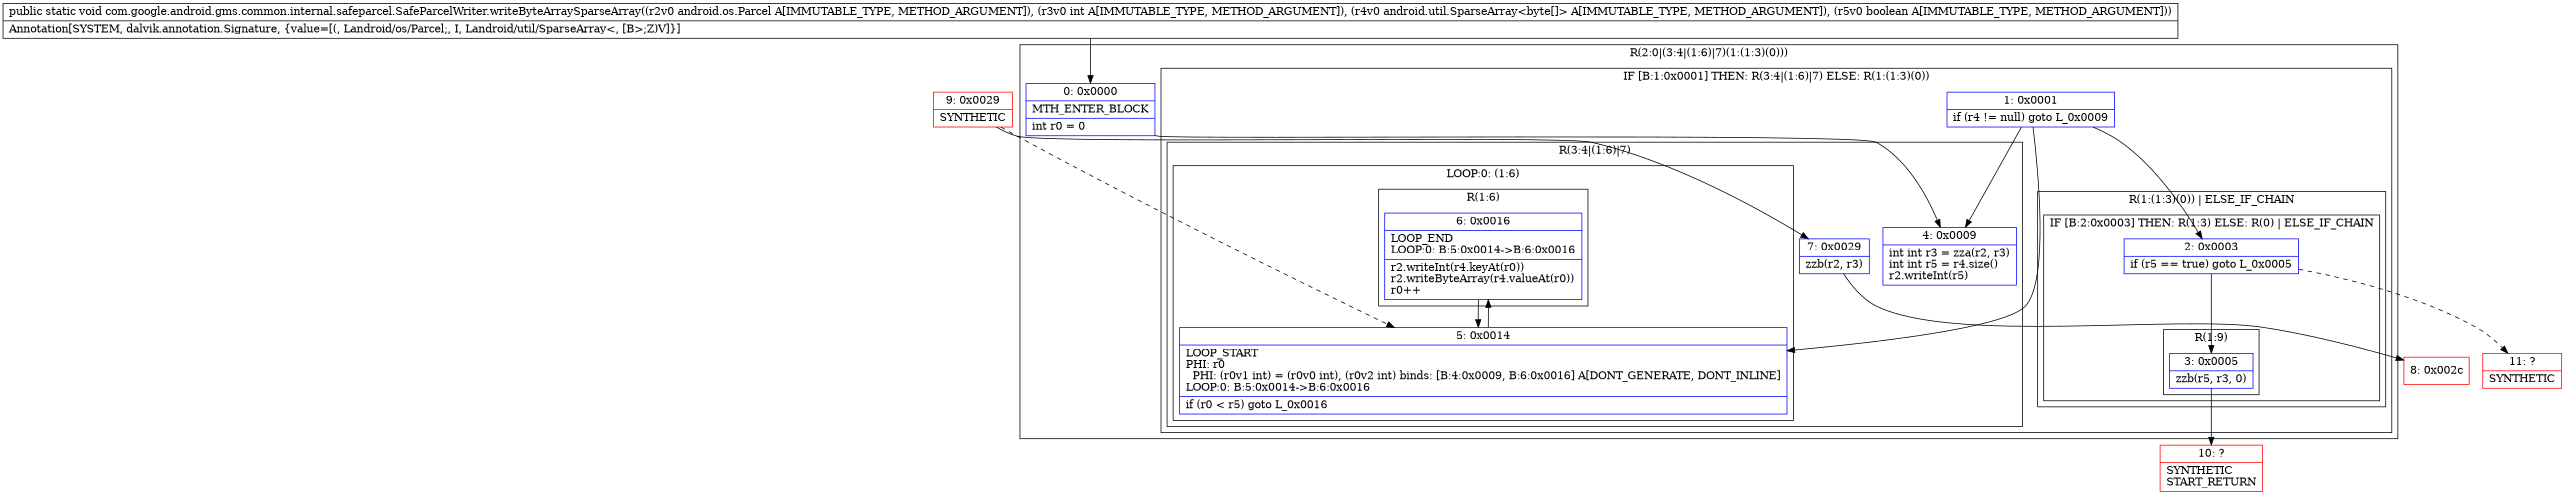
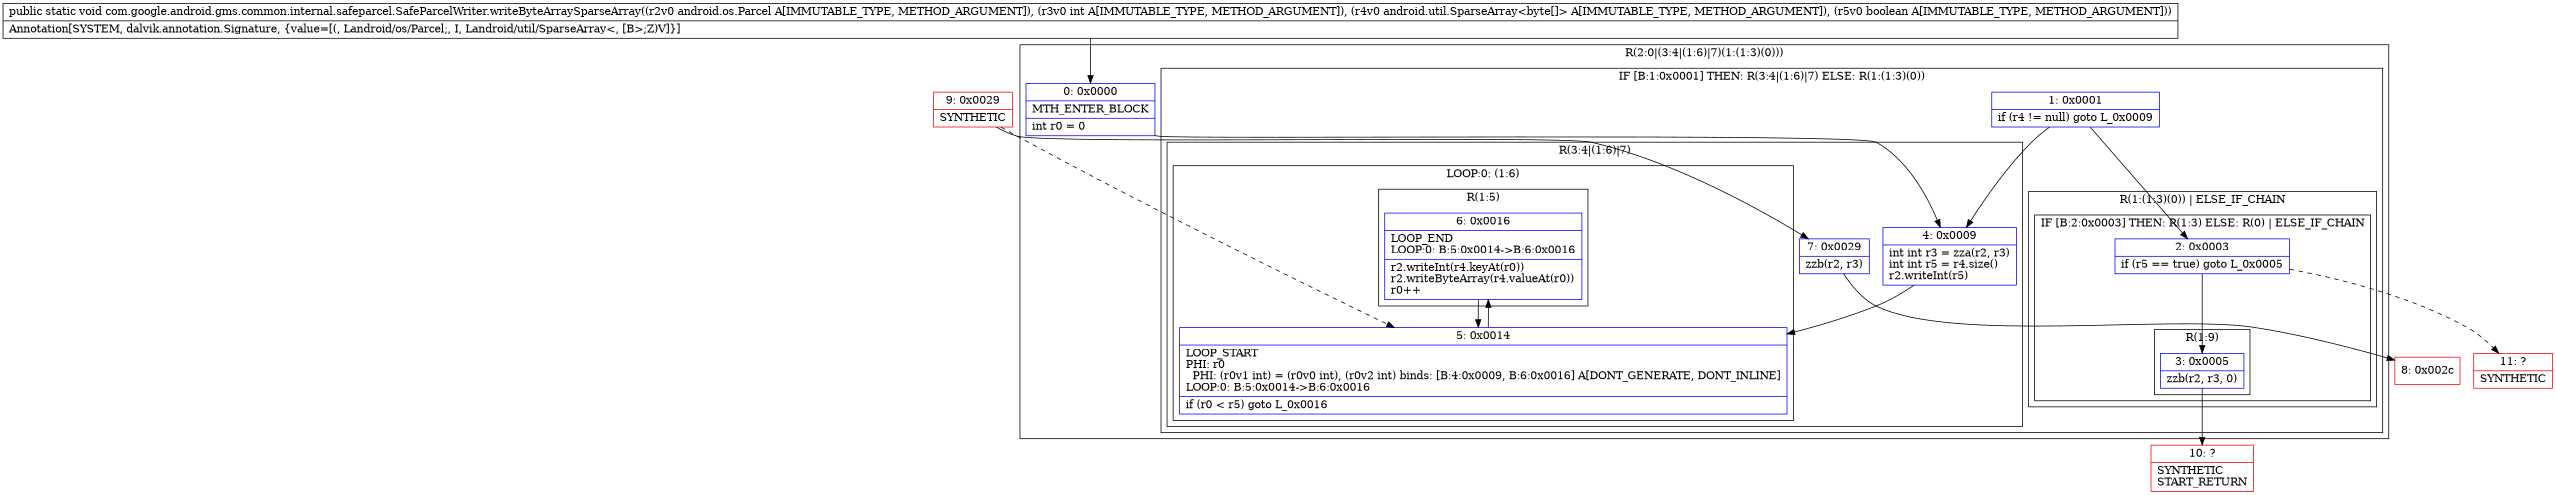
cluster "R(1:6)": label "R(1:6)" -> "R(1:5)"
edge "1: 0x0001" -> "5: 0x0014": now "4: 0x0009" -> "5: 0x0014"
node "3: 0x0005": text "zzb(r5, r3, 0)" -> "zzb(r2, r3, 0)"
